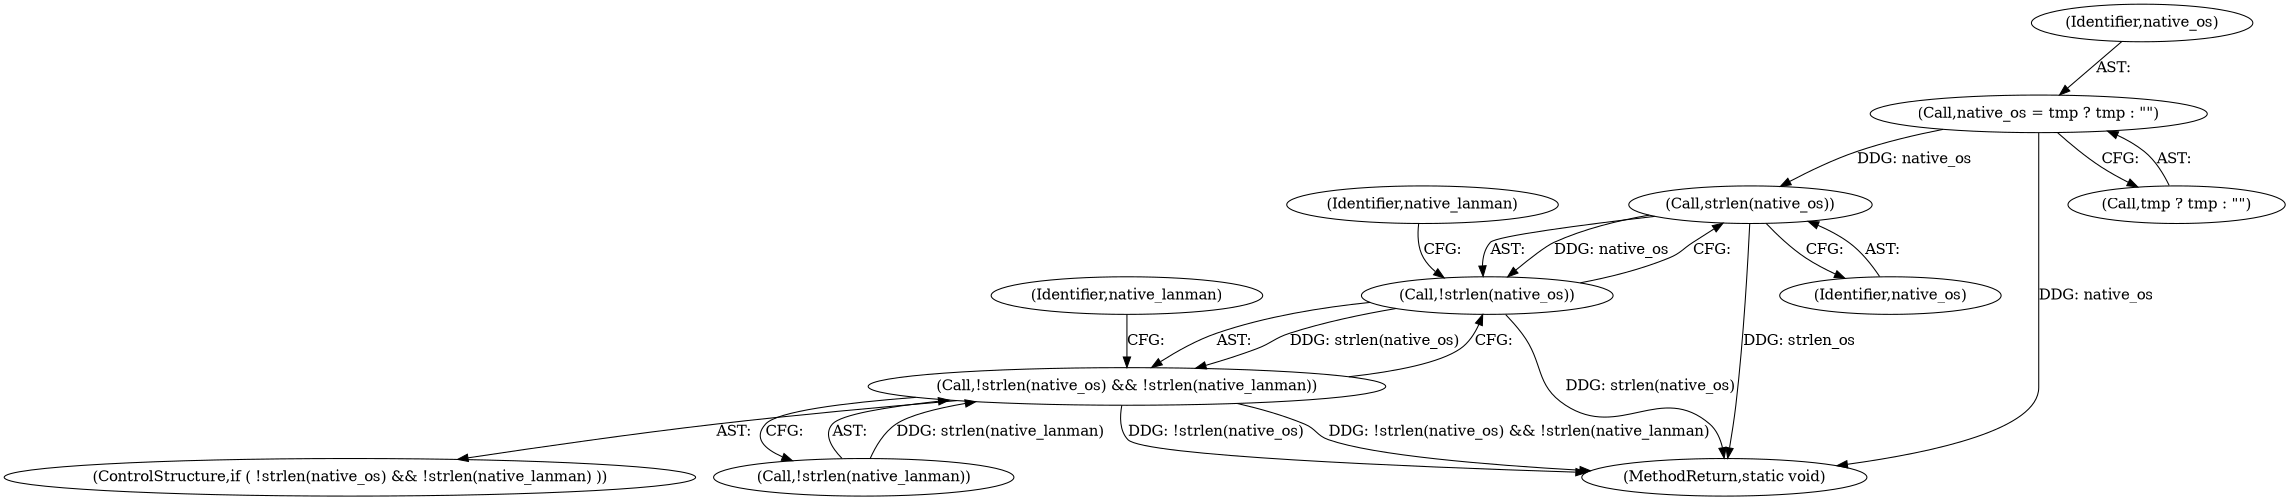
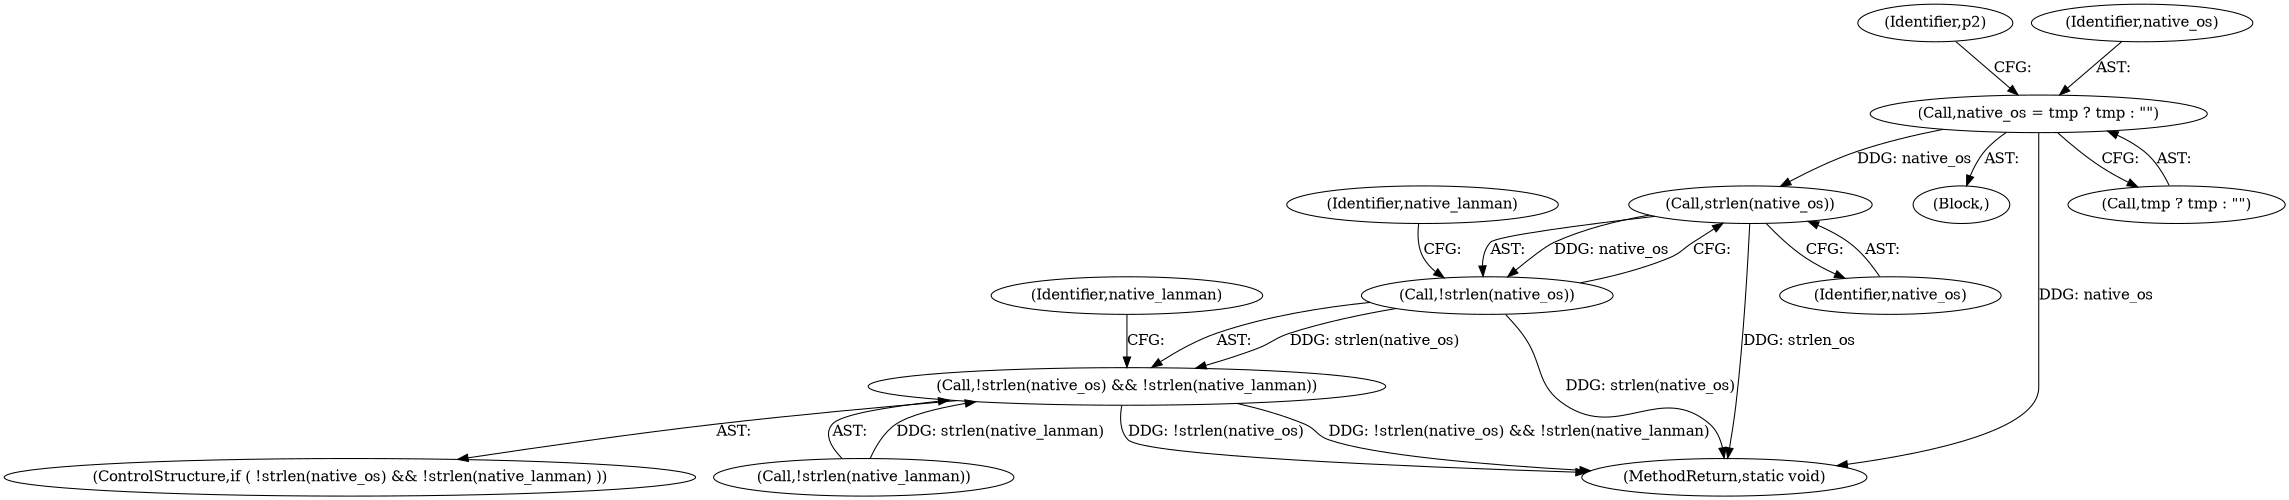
node "(Identifier,p2)": added
node "(Block,)": added
edge "(Call,!strlen(native_os) && !strlen(native_lanman))" -> "(Call,!strlen(native_os))": removed, label "CFG:"
edge "(Call,!strlen(native_os) && !strlen(native_lanman))" -> "(Call,!strlen(native_lanman))": removed, label "CFG:"
